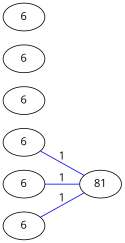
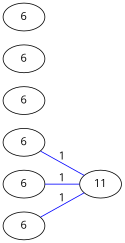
node "81": label "81" -> "11"
